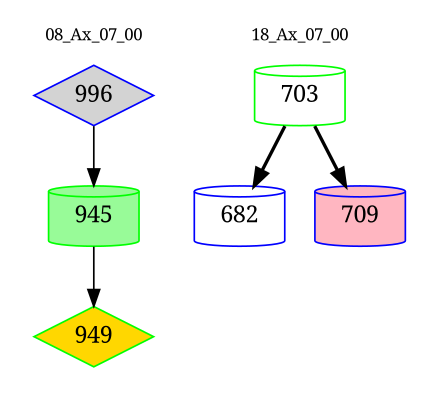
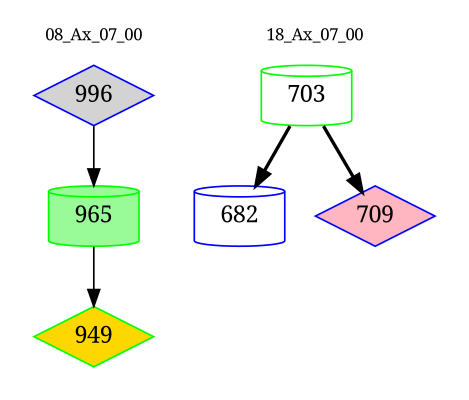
node "945": label "945" -> "965"
node "709": shape cylinder -> diamond
